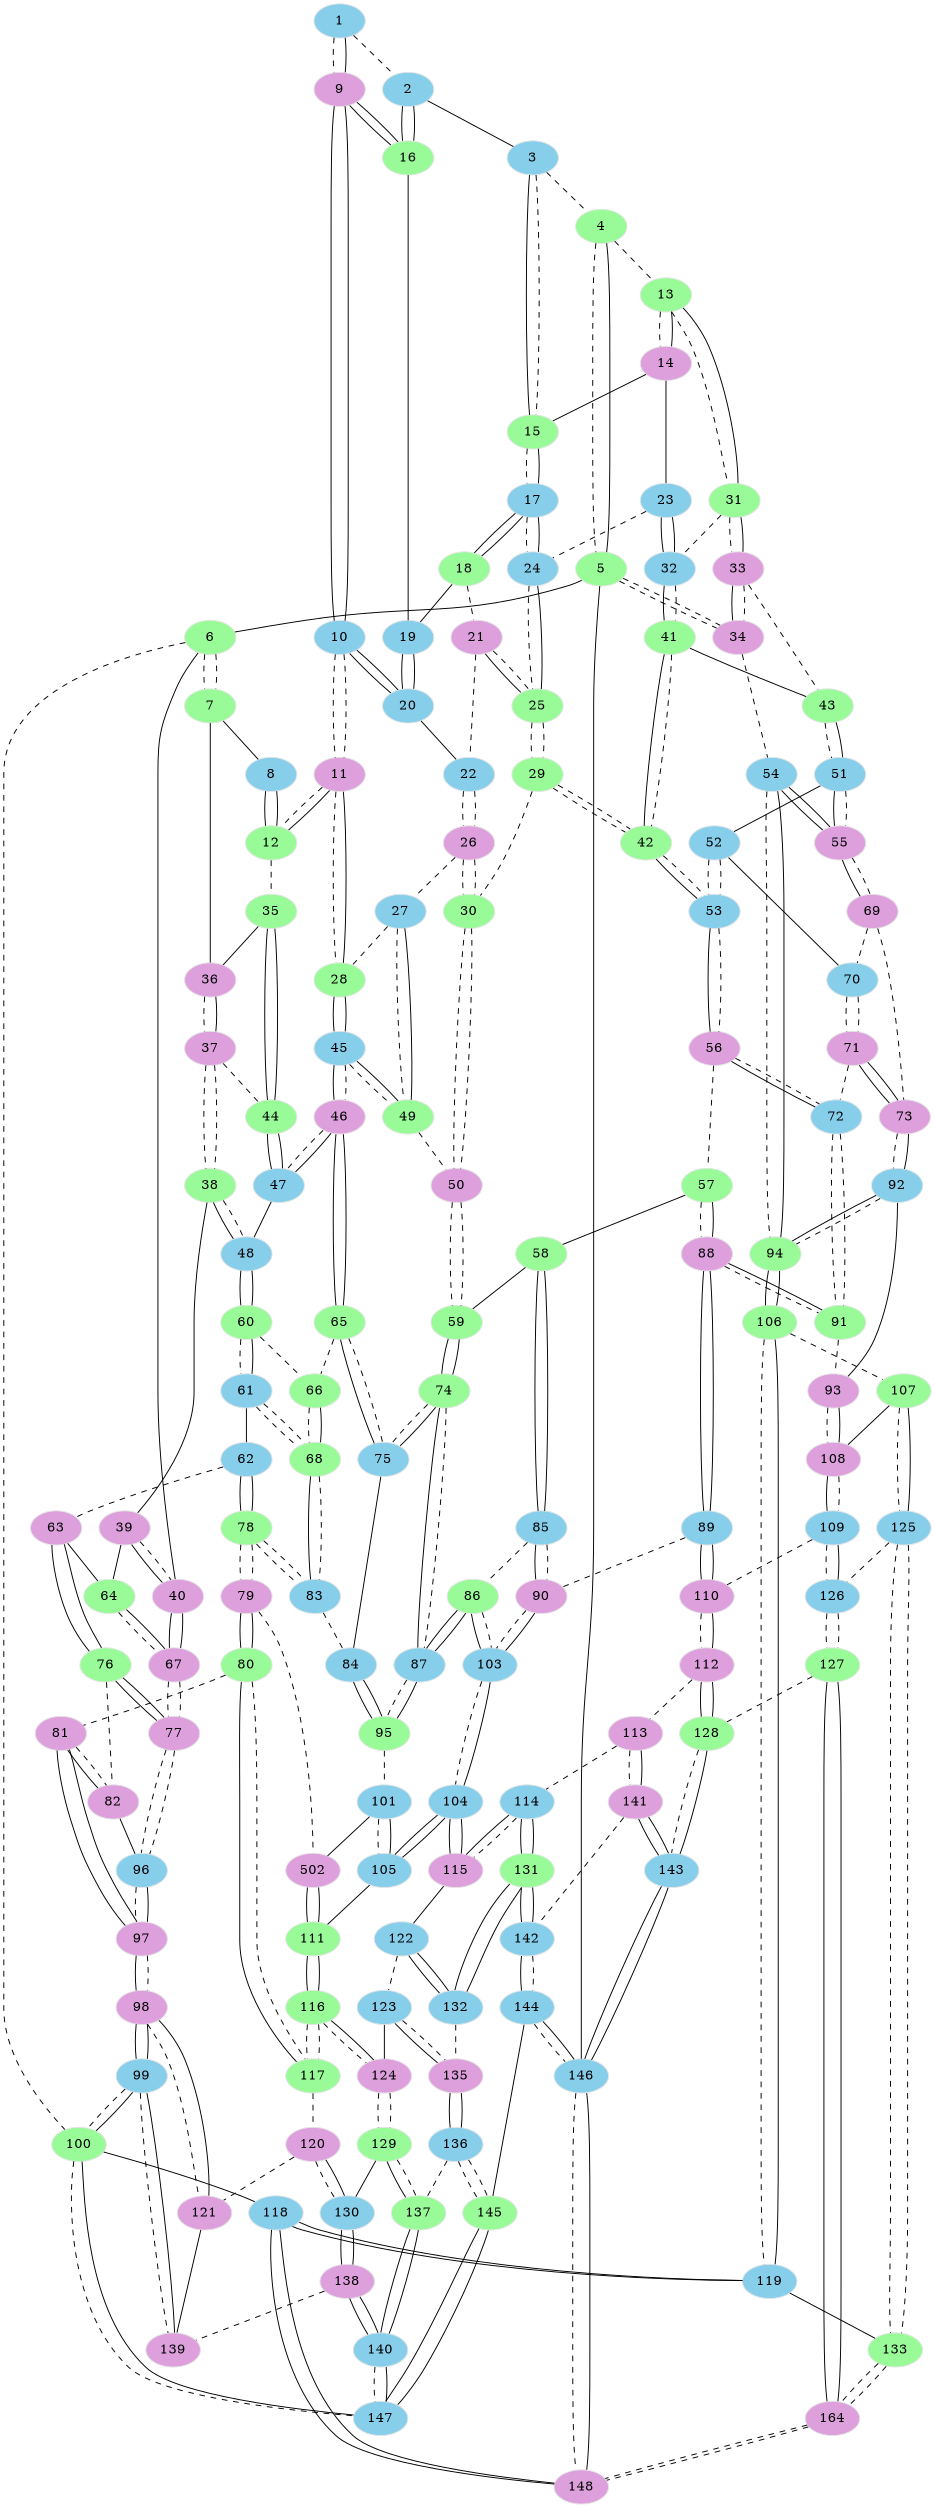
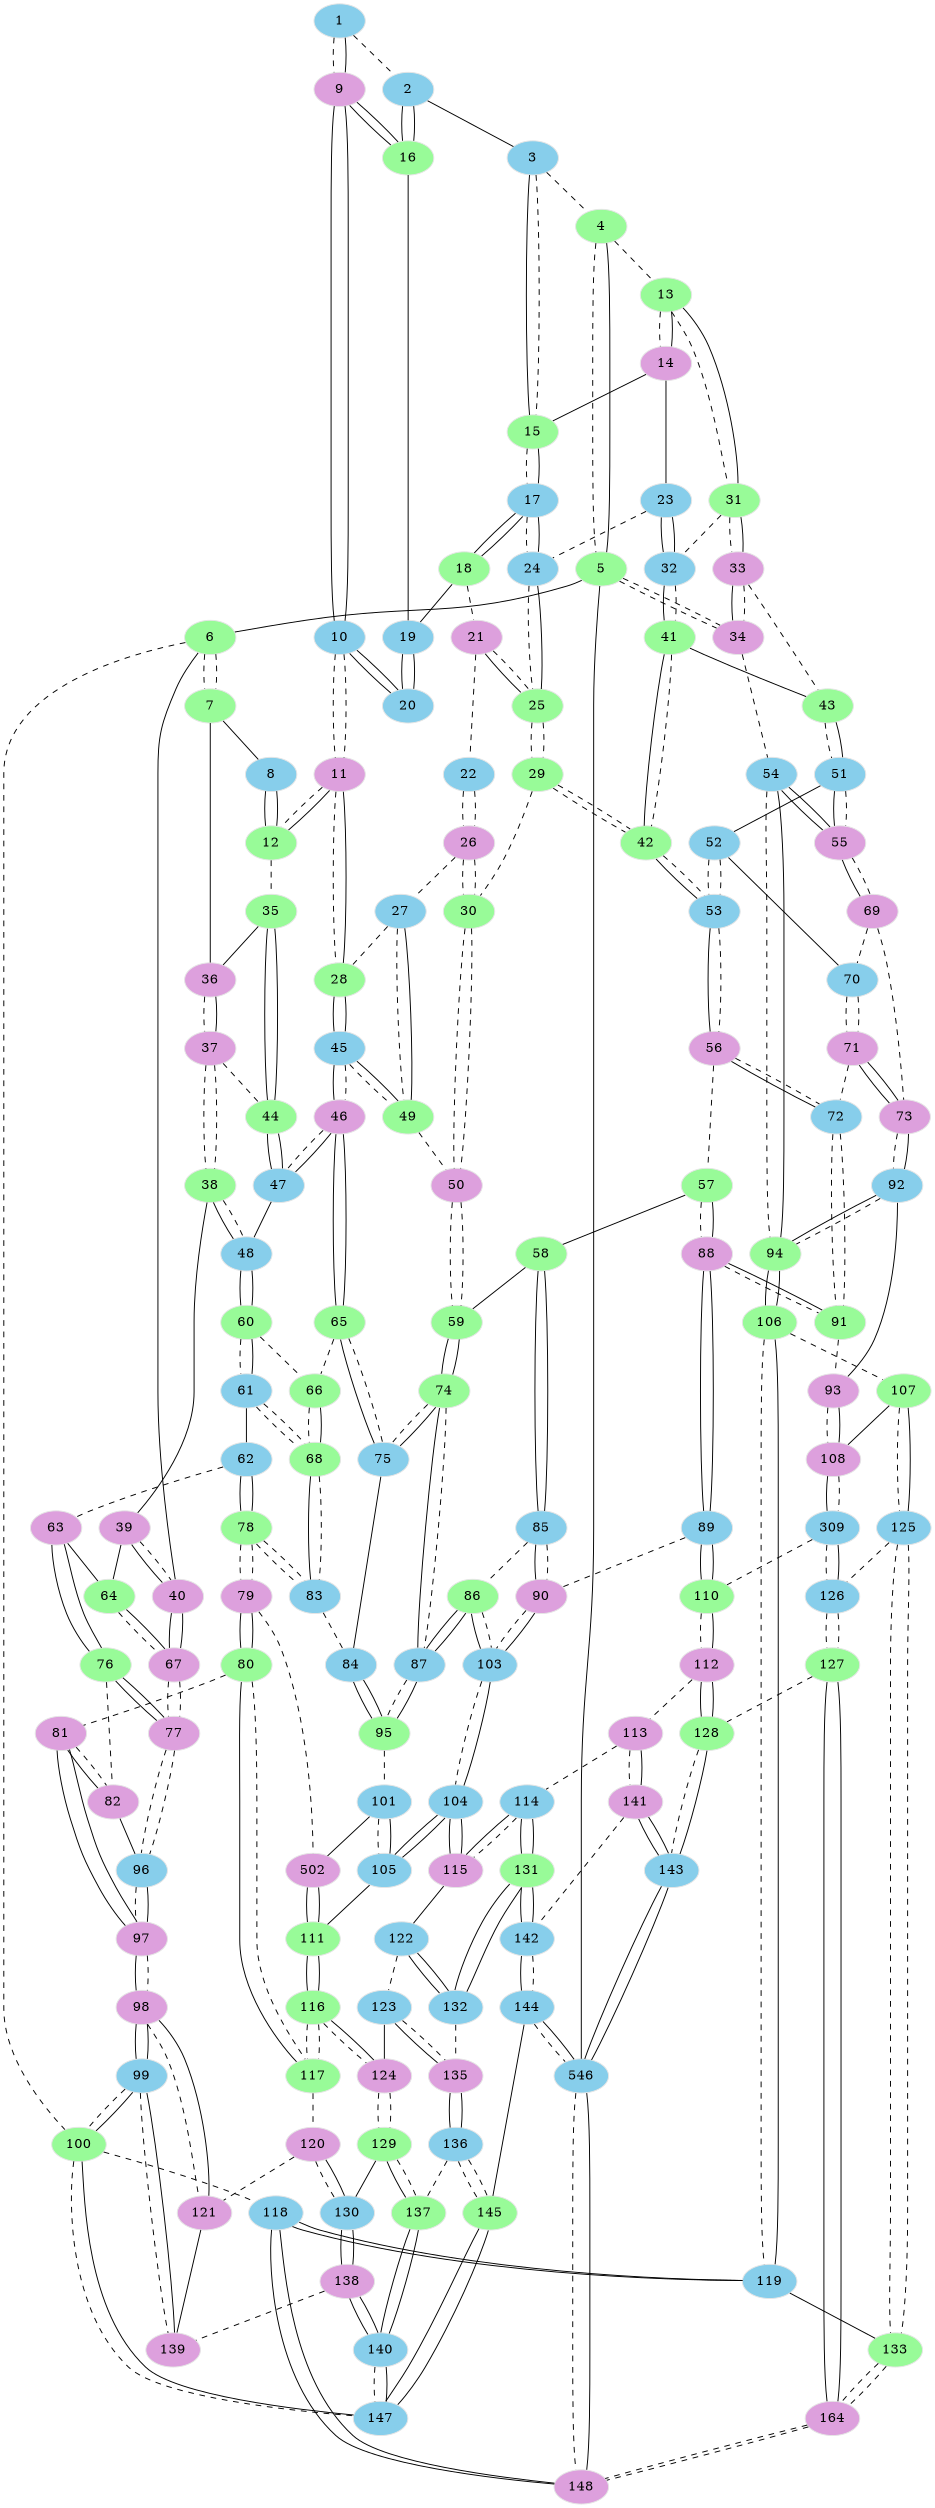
edge "20" -- "22": removed
node "109": label "109" -> "309"
node "110": fillcolor plum -> palegreen
node "146": label "146" -> "546"
edge "100" -- "118": style solid -> dashed
